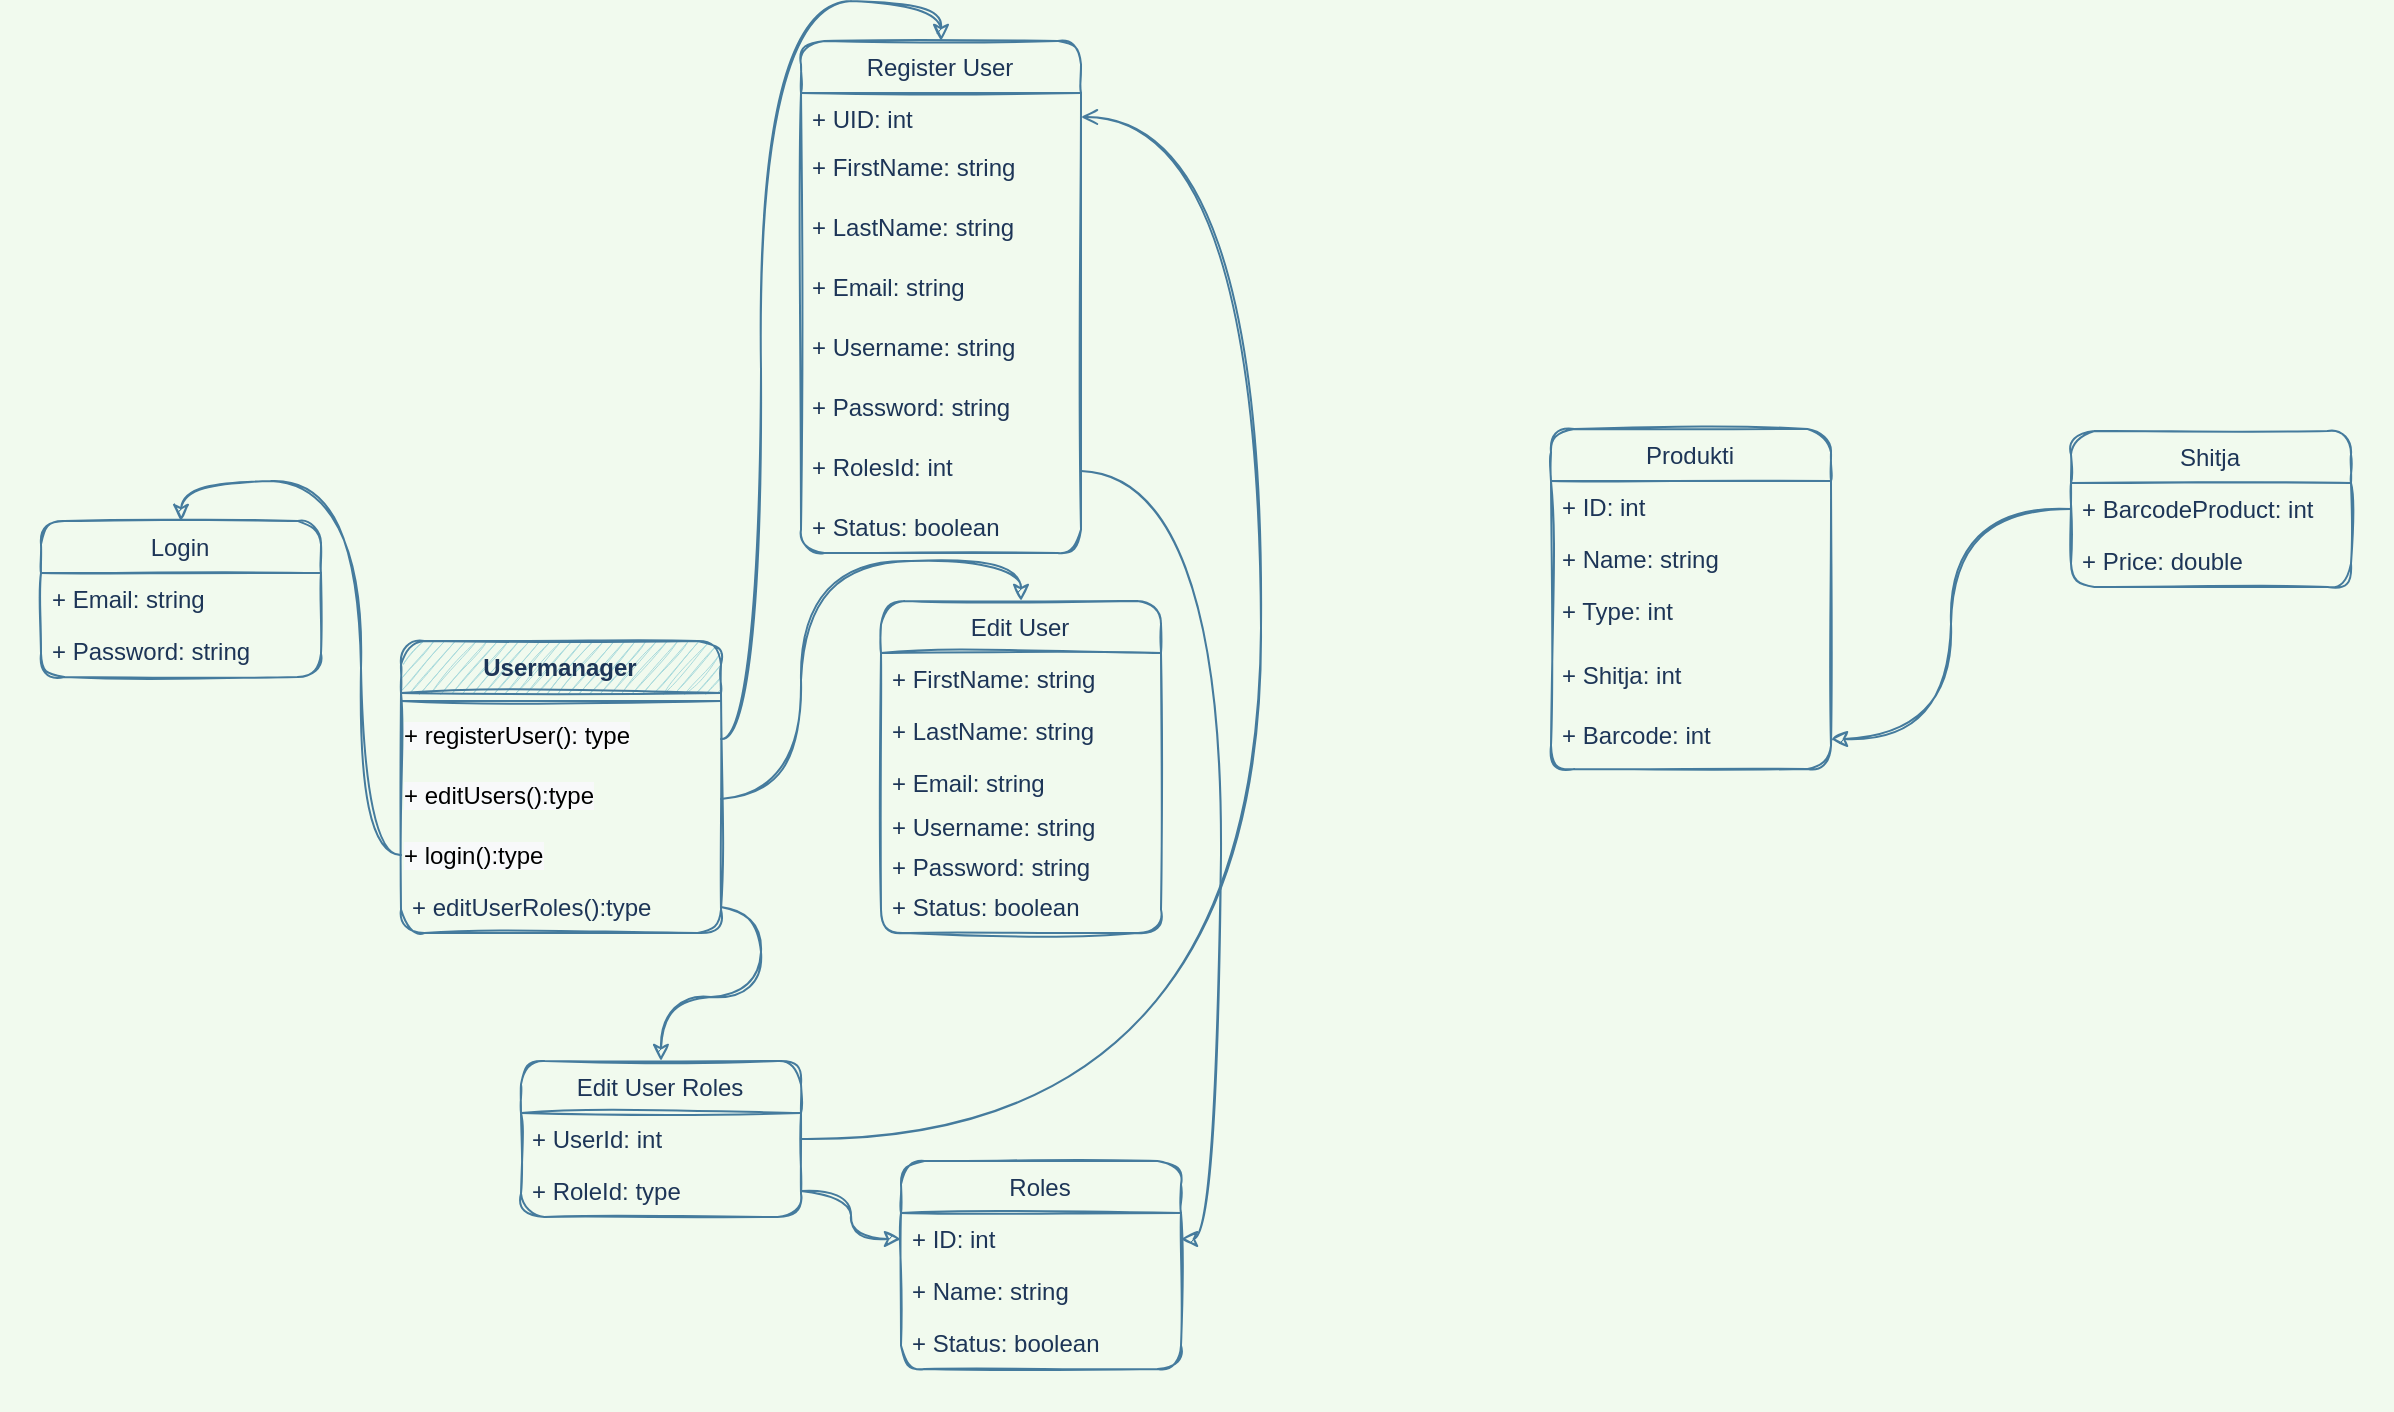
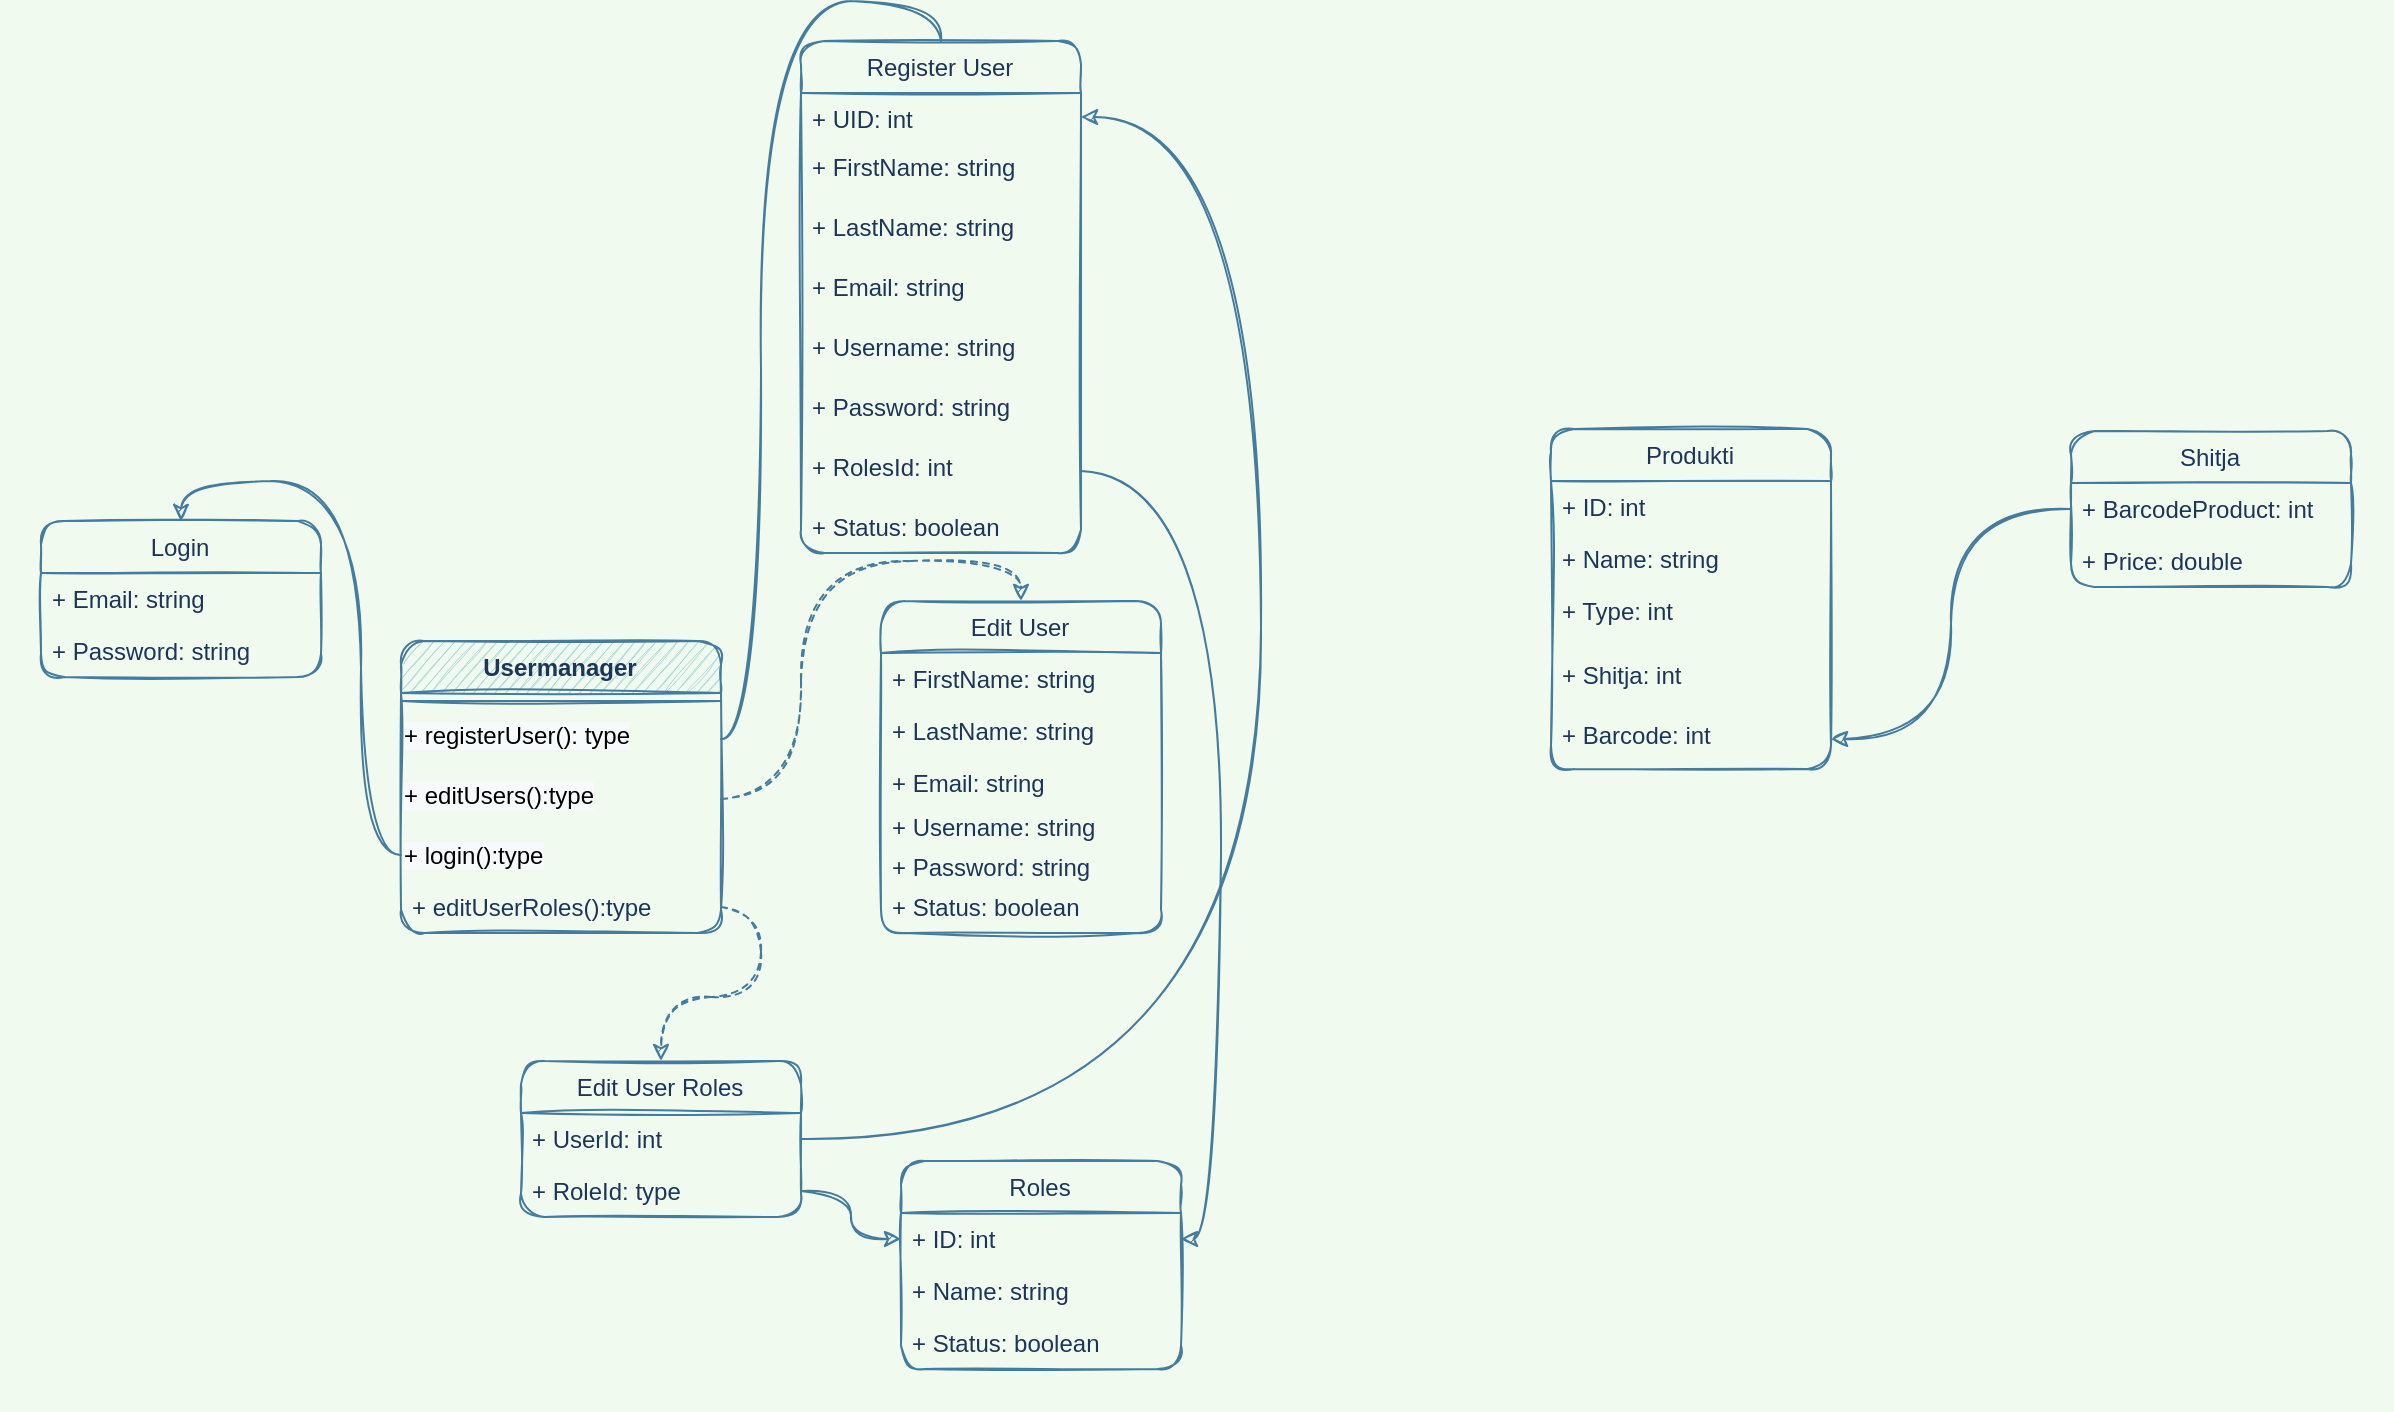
edge "+ registerUser(): type" -> "Register User": arrowhead classic -> none
edge "+ UserId: int" -> "+ UID: int": arrowhead open -> classic
edge "+ editUsers():type" -> "Edit User": style solid -> dashed
edge "+ editUserRoles():type" -> "Edit User Roles": style solid -> dashed
